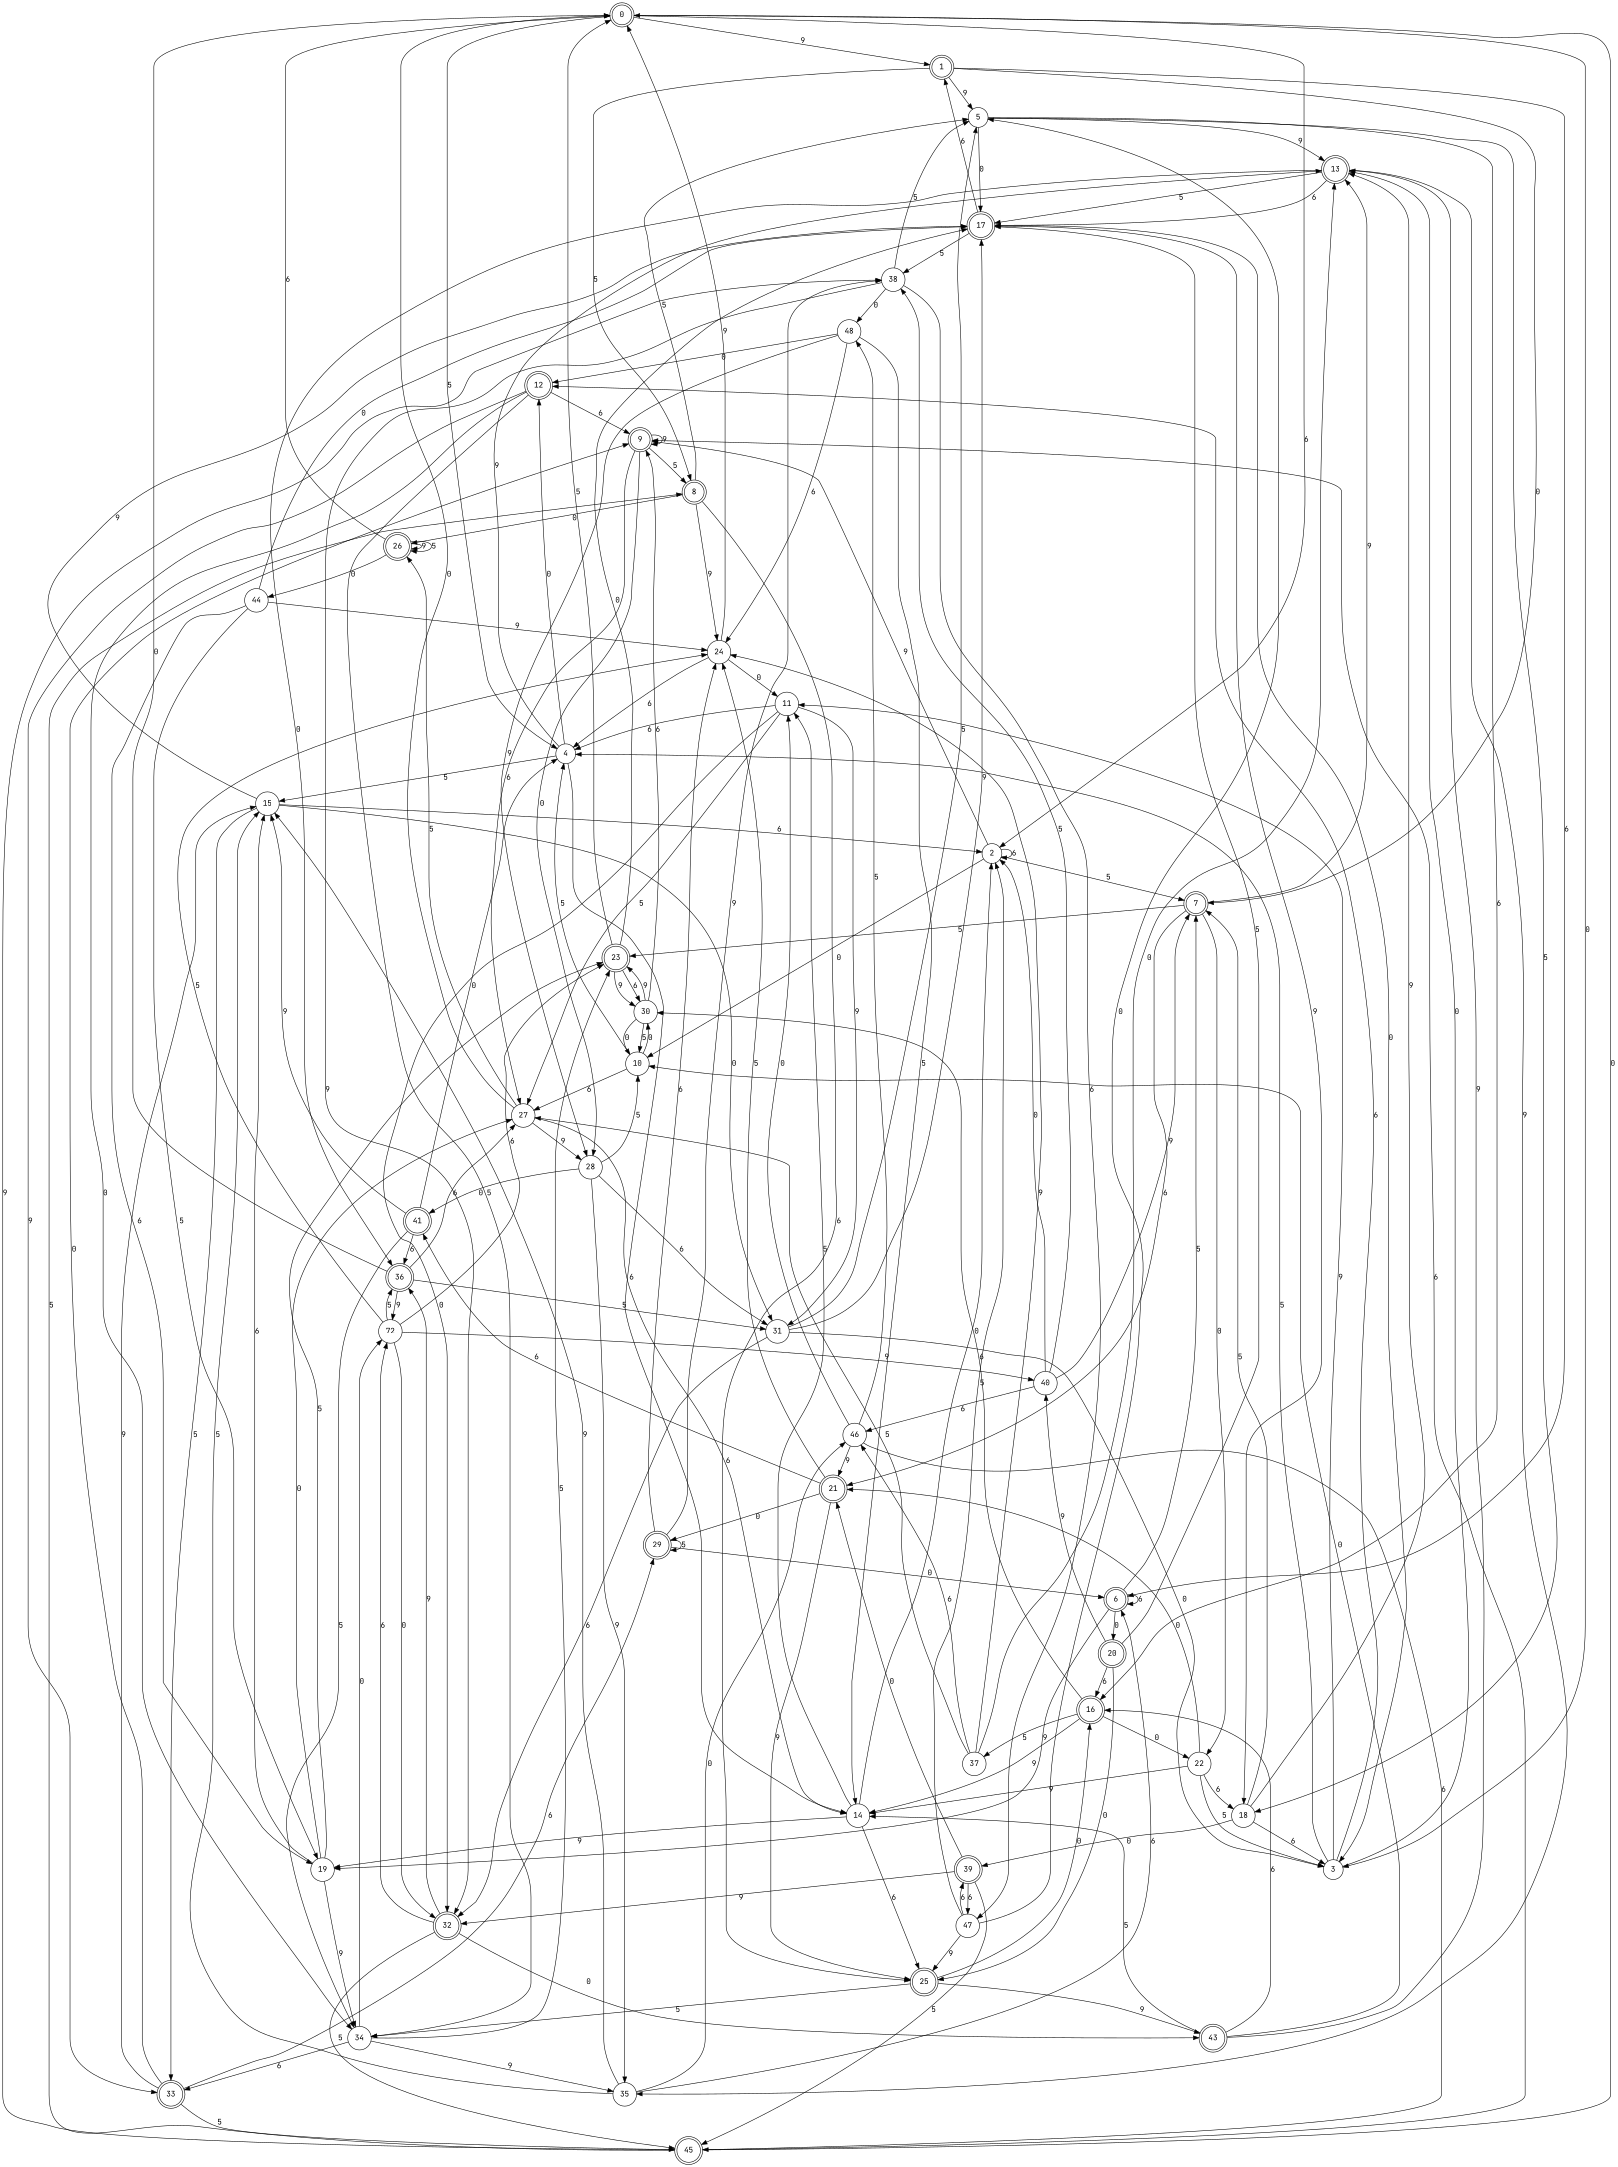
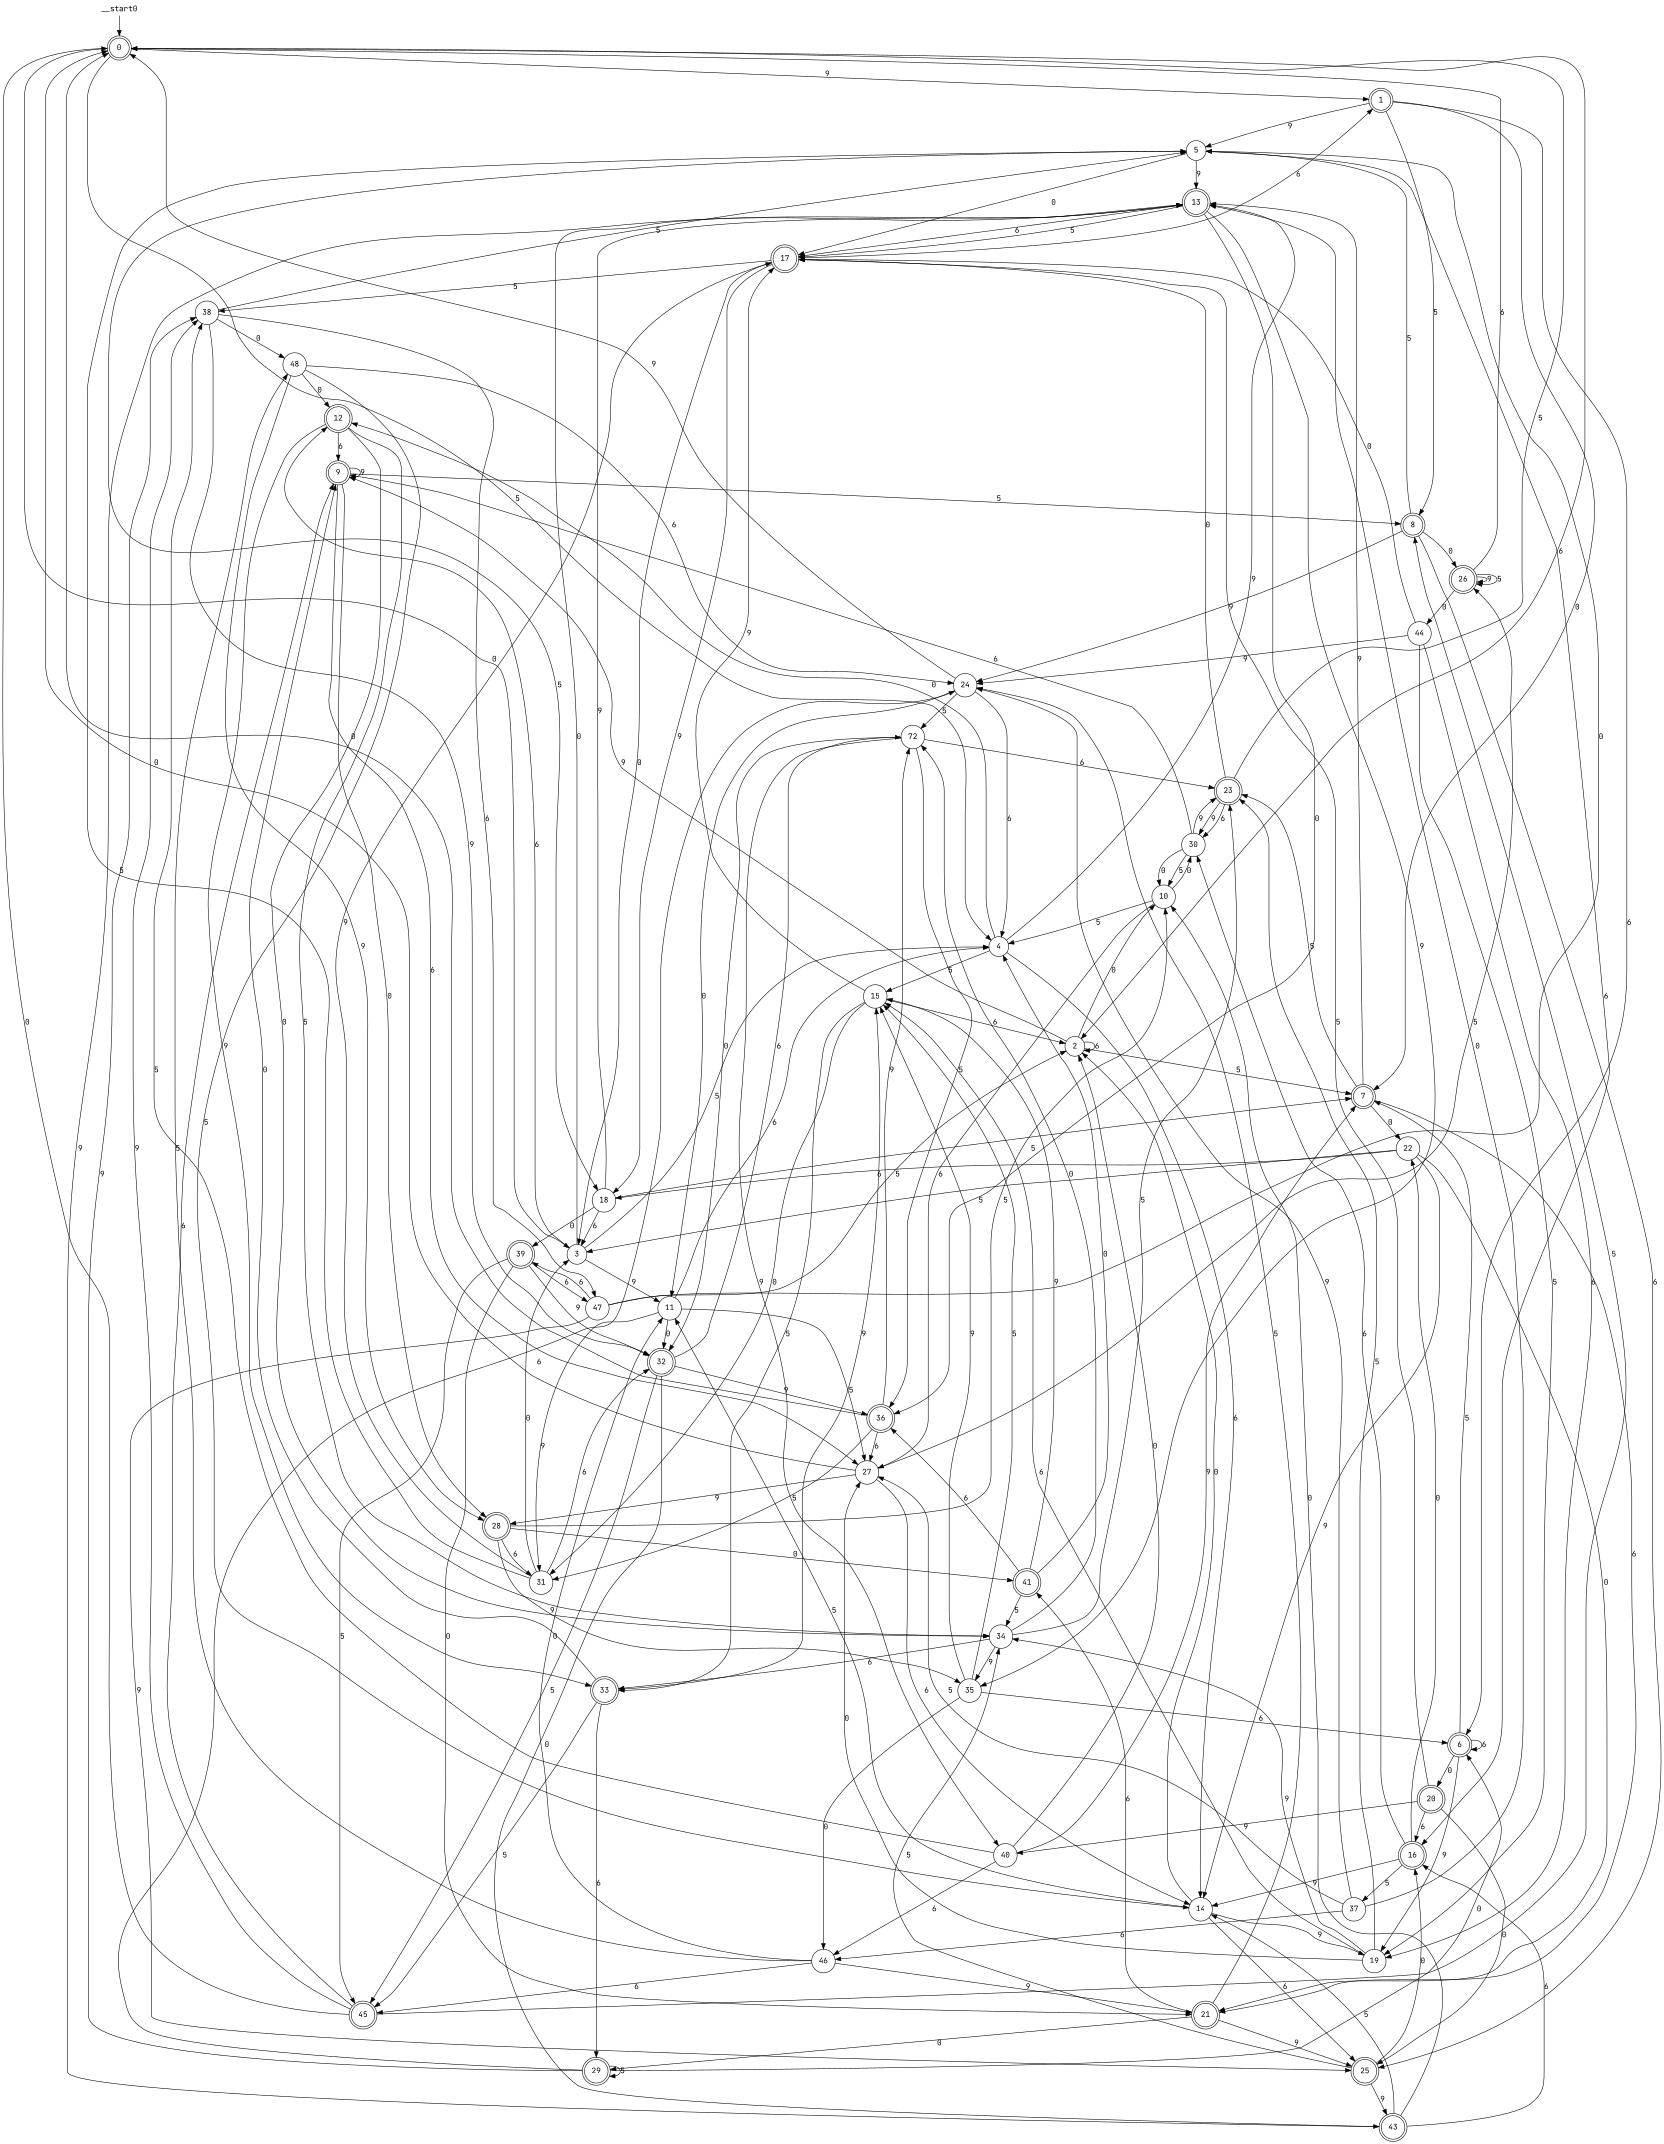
node "__start0": added
edge "72" -> "24": reversed
node "28": shape circle -> doublecircle
